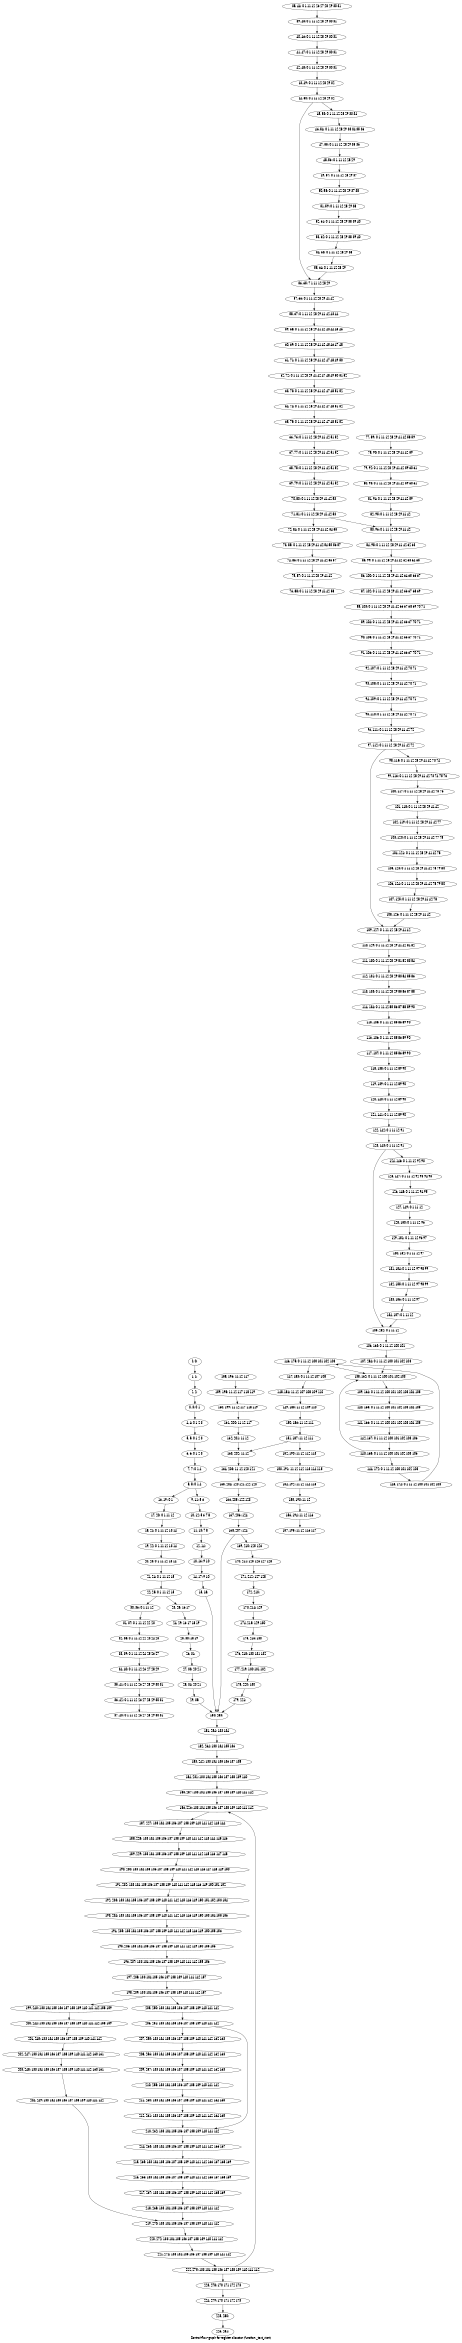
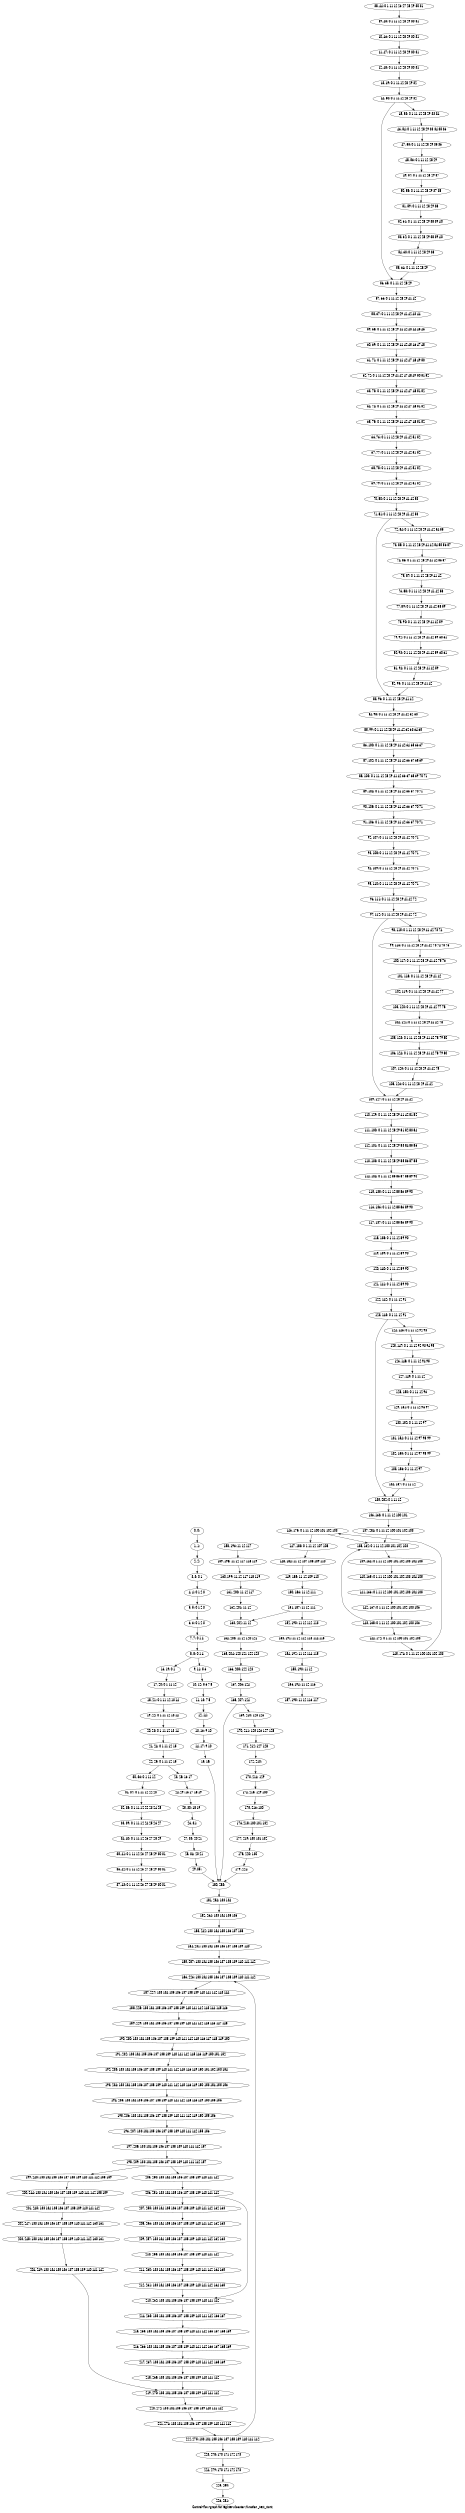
node "56, 65: 7 1 11 12 28 29": label "56, 65: 7 1 11 12 28 29" -> "56, 65: 0 1 11 12 28 29"
edge "76, 88: 0 1 11 12 28 29 41 42 58" -> "77, 89: 0 1 11 12 28 29 41 42 58 59": added
